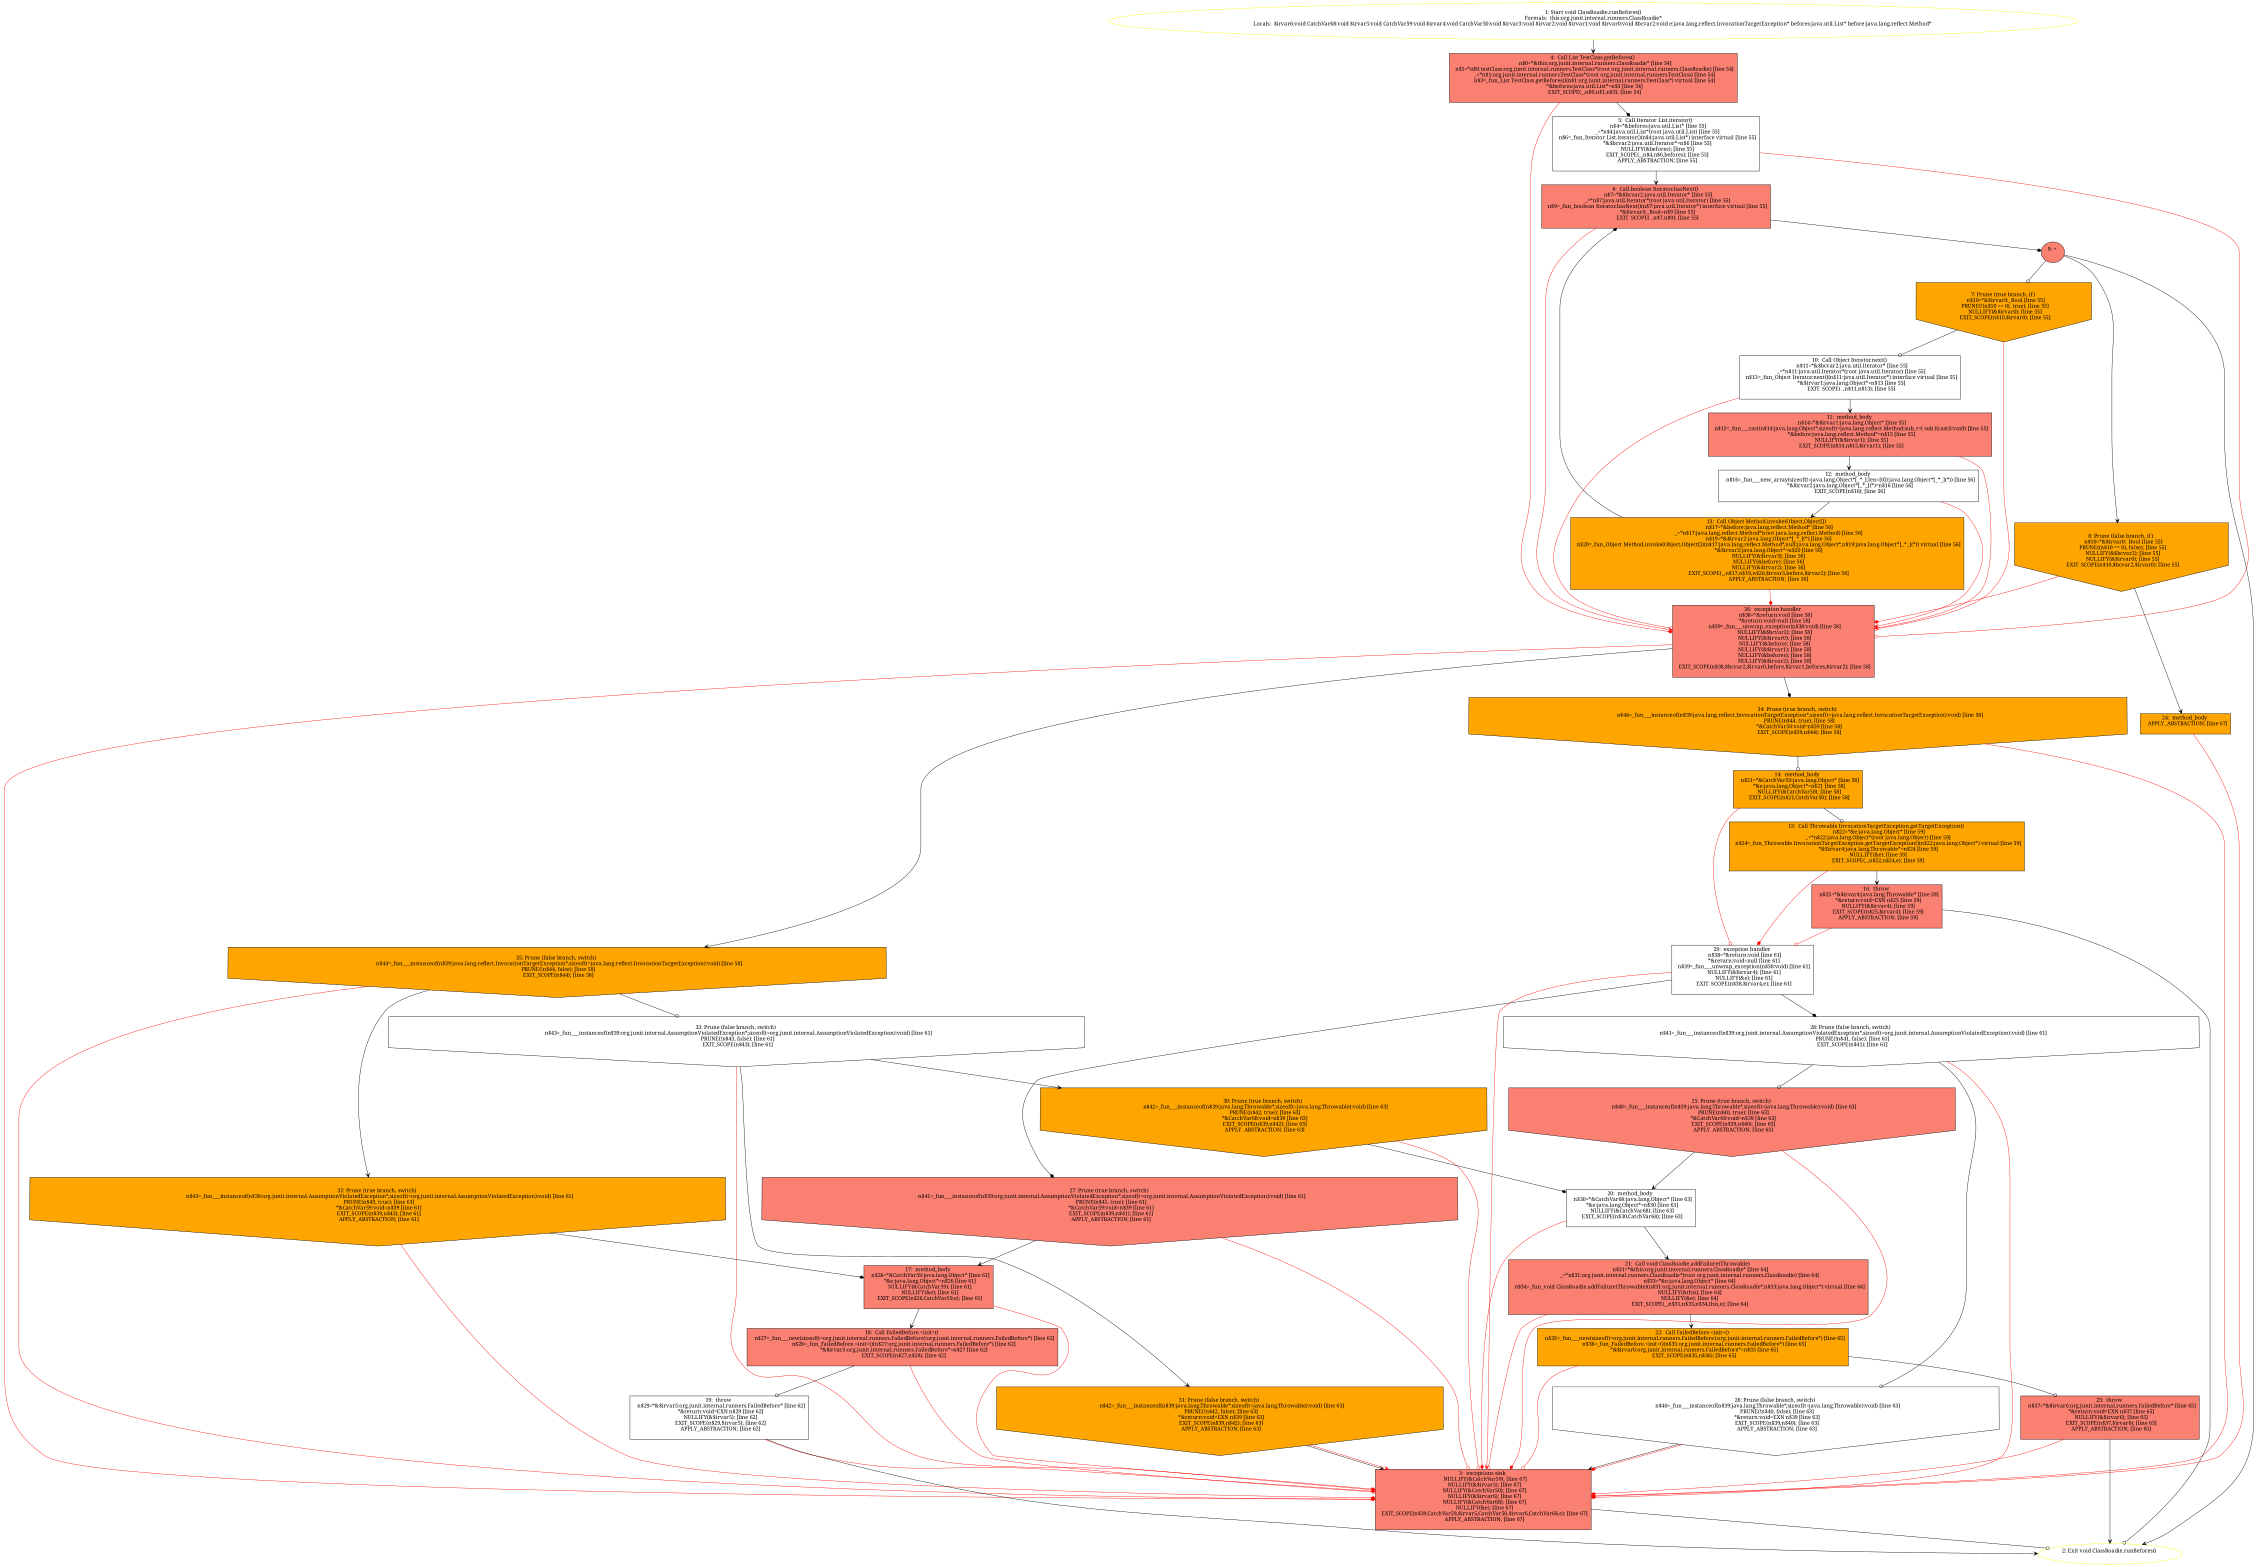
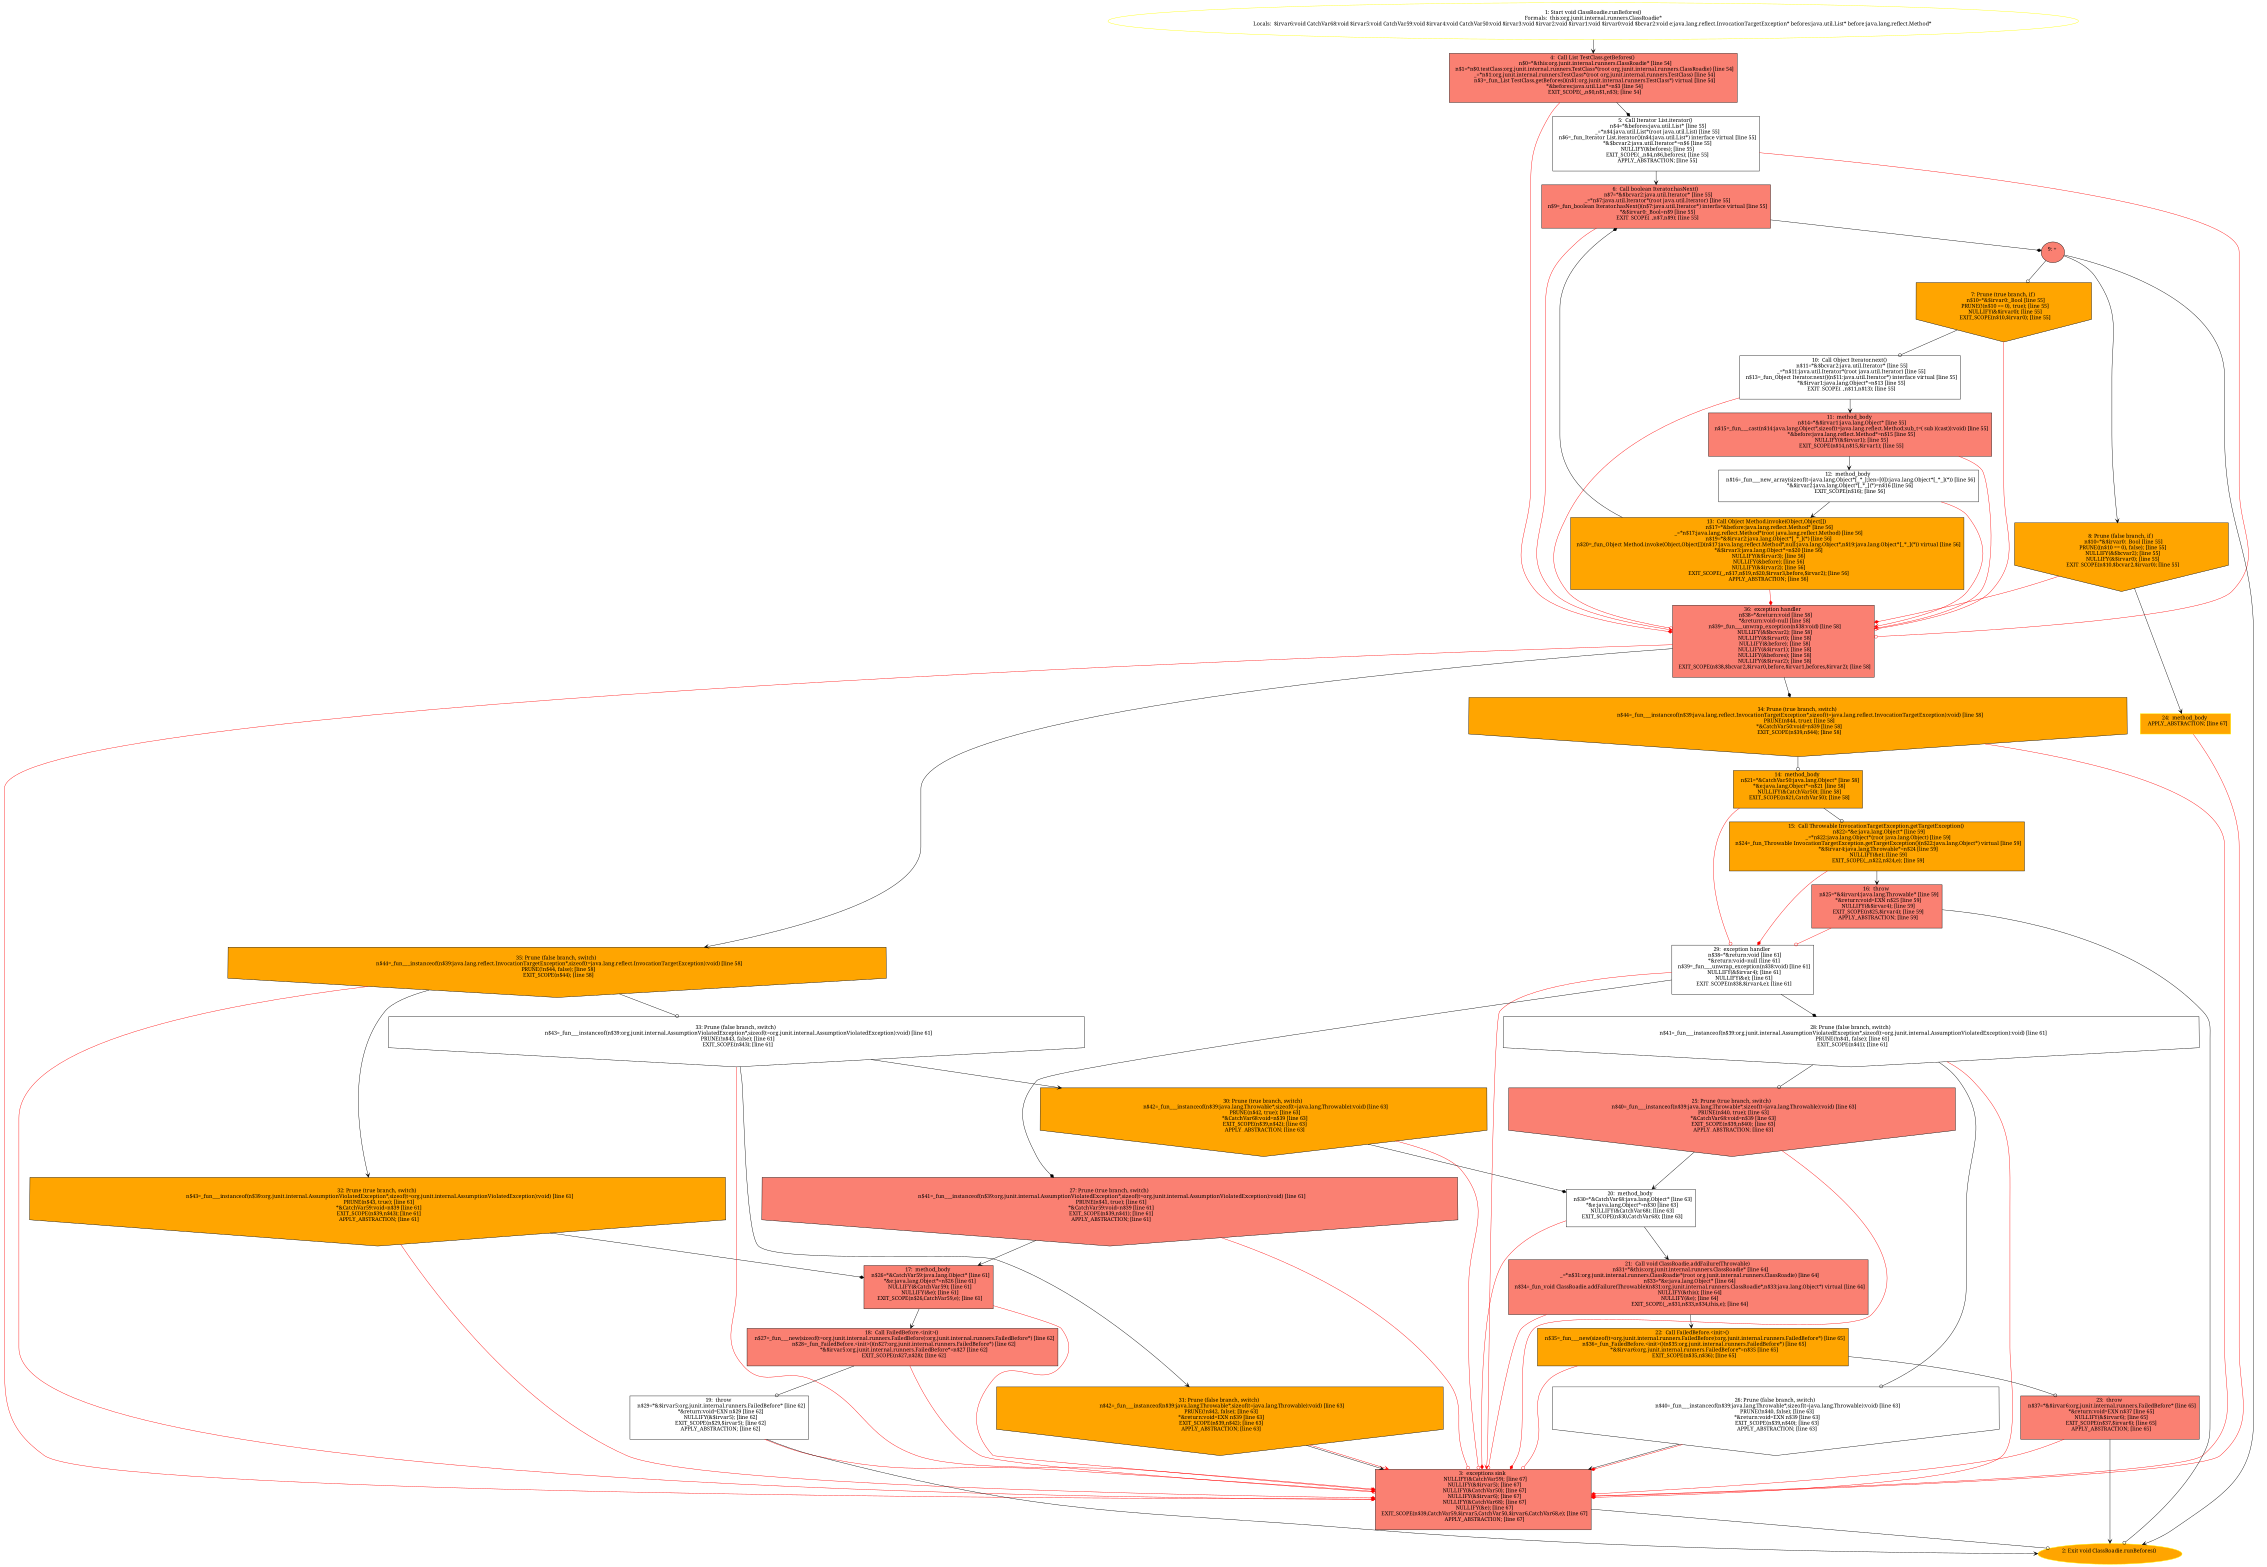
node "24:  method_body APPLY_ABSTRACTION; [line 67]": color black -> yellow
node "2: Exit void ClassRoadie.runBefores()": fillcolor white -> orange
